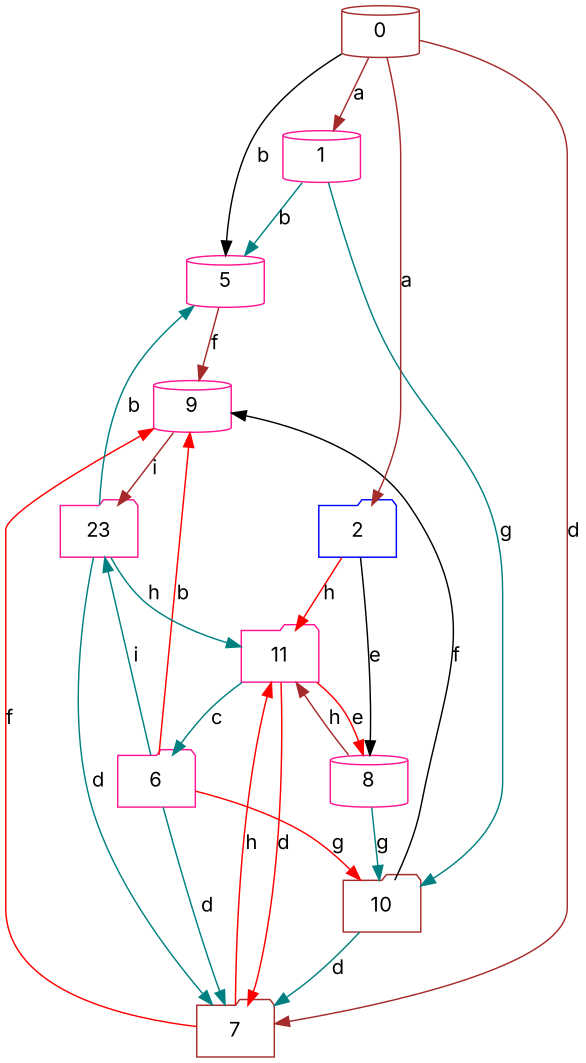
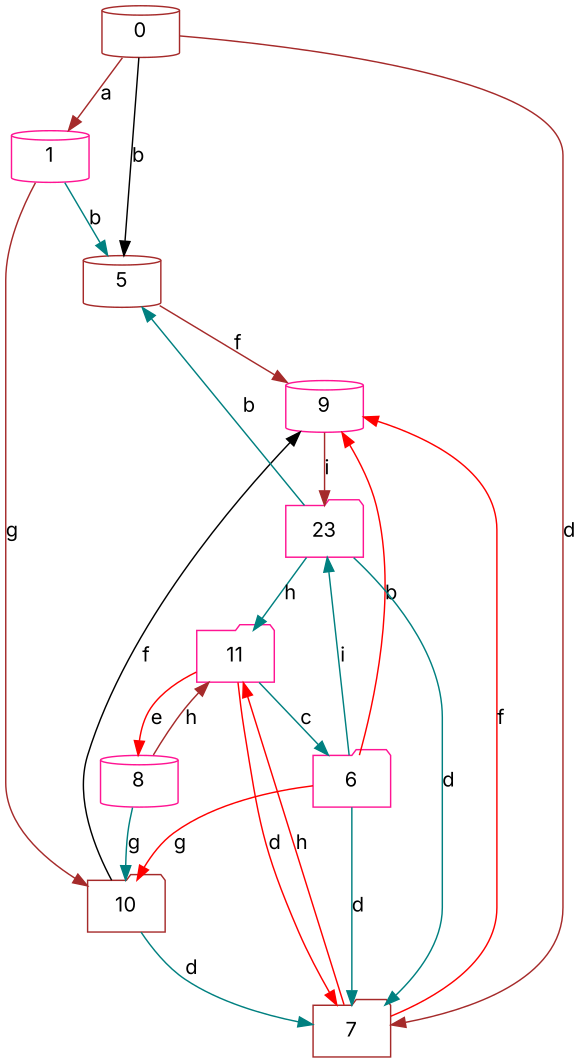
node "5": color deeppink -> brown
edge "1" -> "10": color teal -> brown
node "2": removed
